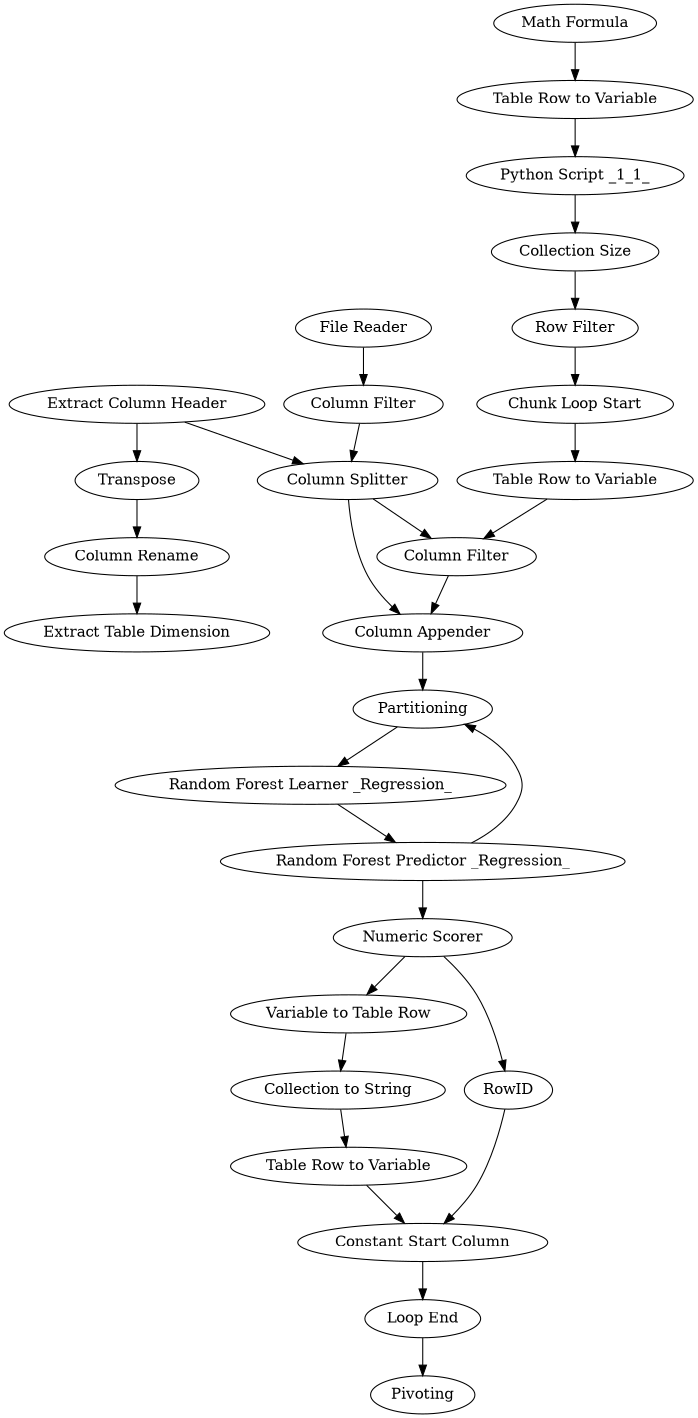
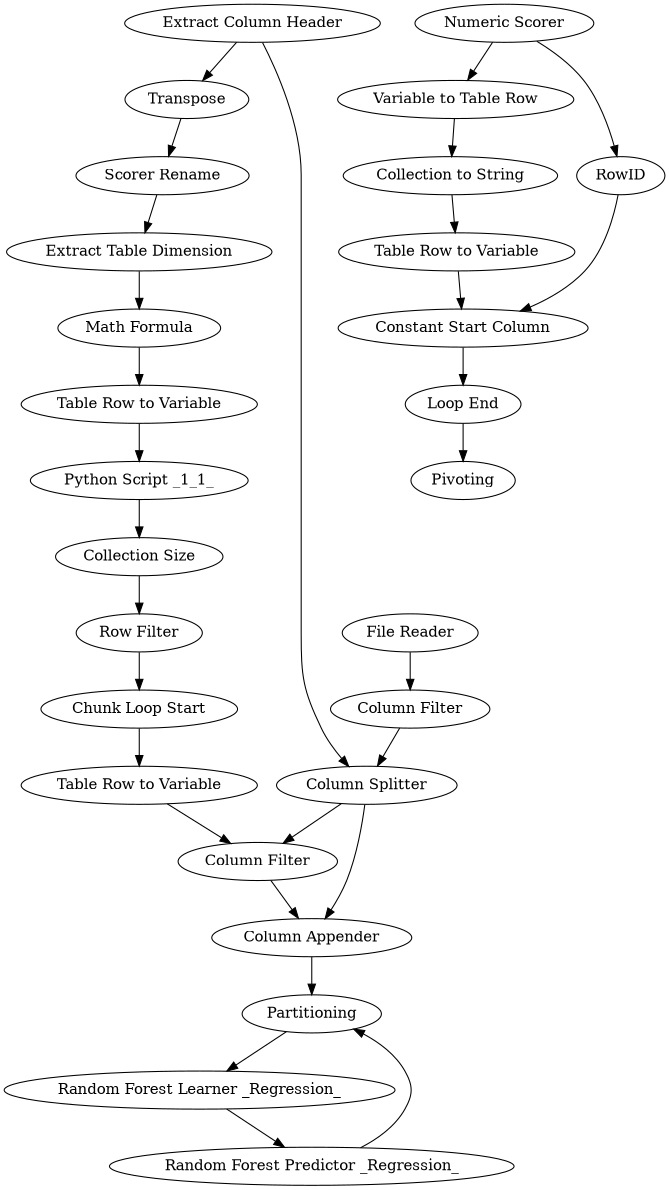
edge "Extract Table Dimension" -> "Math Formula": added
node "Column Rename": label "Column Rename" -> "Scorer Rename"
edge "Random Forest Predictor _Regression_" -> "Numeric Scorer": removed
